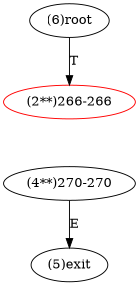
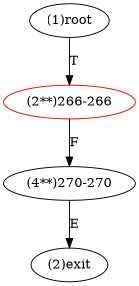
node "(6)root": label "(6)root" -> "(1)root"
edge "(2**)266-266" -> "(4**)270-270": added, label "F"
node "(5)exit": label "(5)exit" -> "(2)exit"
